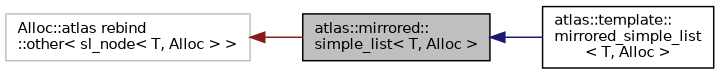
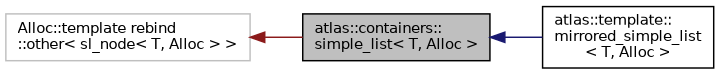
node "Alloc::atlas rebind ::other< sl_node< T, Alloc > >": label "Alloc::atlas rebind ::other< sl_node< T, Alloc > >" -> "Alloc::template rebind ::other< sl_node< T, Alloc > >"
node "atlas::mirrored:: simple_list< T, Alloc >": label "atlas::mirrored:: simple_list< T, Alloc >" -> "atlas::containers:: simple_list< T, Alloc >"
